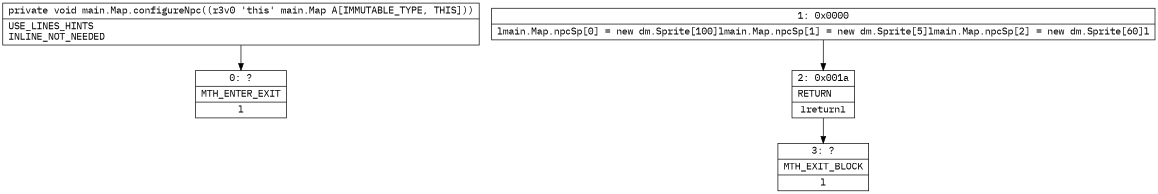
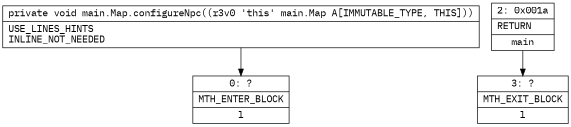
node "1: 0x0000": removed
node "0: ?": text "MTH_ENTER_EXIT" -> "MTH_ENTER_BLOCK"
node "2: 0x001a": text "lreturnl" -> "main"
